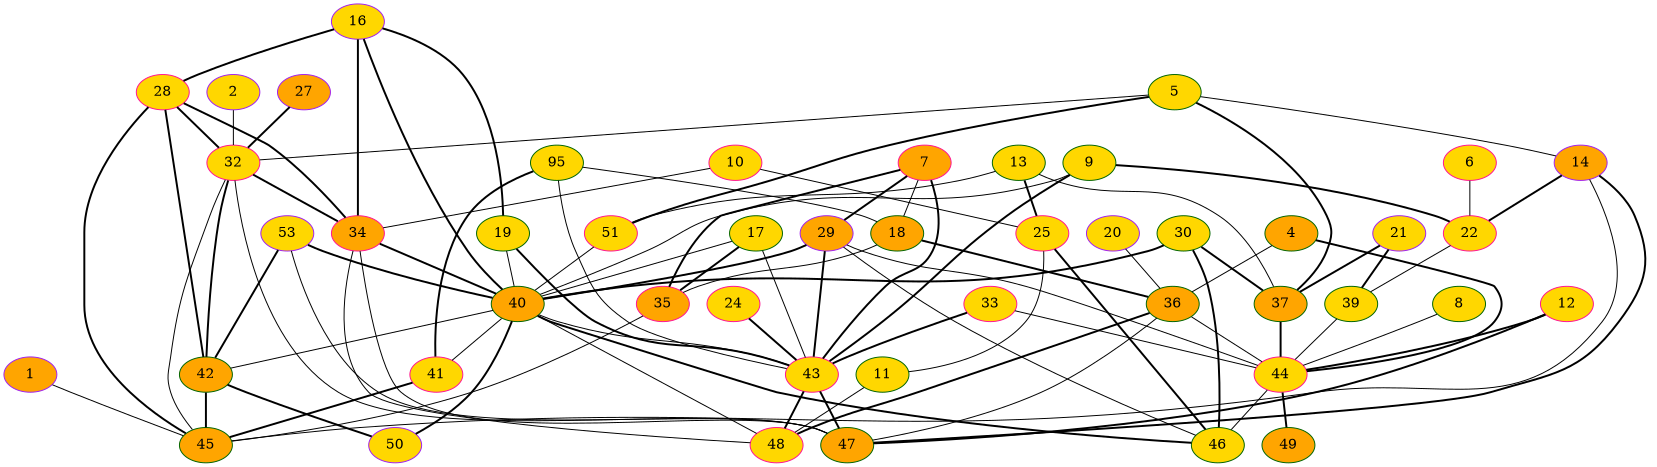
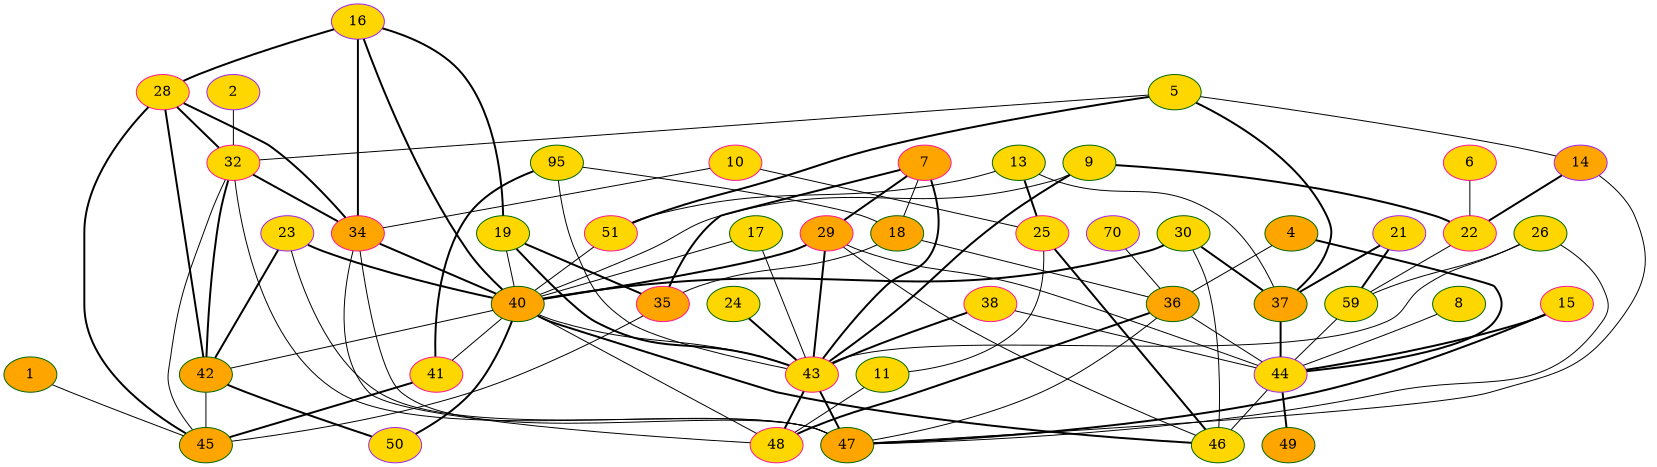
node "27": removed
node "53": label "53" -> "23"
node "29": color purple -> deeppink
node "20": label "20" -> "70"
node "26": added
edge "17" -- "35": now "19" -- "35"
edge "18" -- "36": style bold -> solid
node "24": color deeppink -> darkgreen
node "33": label "33" -> "38"
node "39": label "39" -> "59"
node "12": label "12" -> "15"
edge "30" -- "46": style bold -> solid
node "1": color purple -> darkgreen
node "44": color deeppink -> purple
edge "42" -- "45": style bold -> solid
edge "14" -- "47": style bold -> solid
edge "14" -- "45": removed
